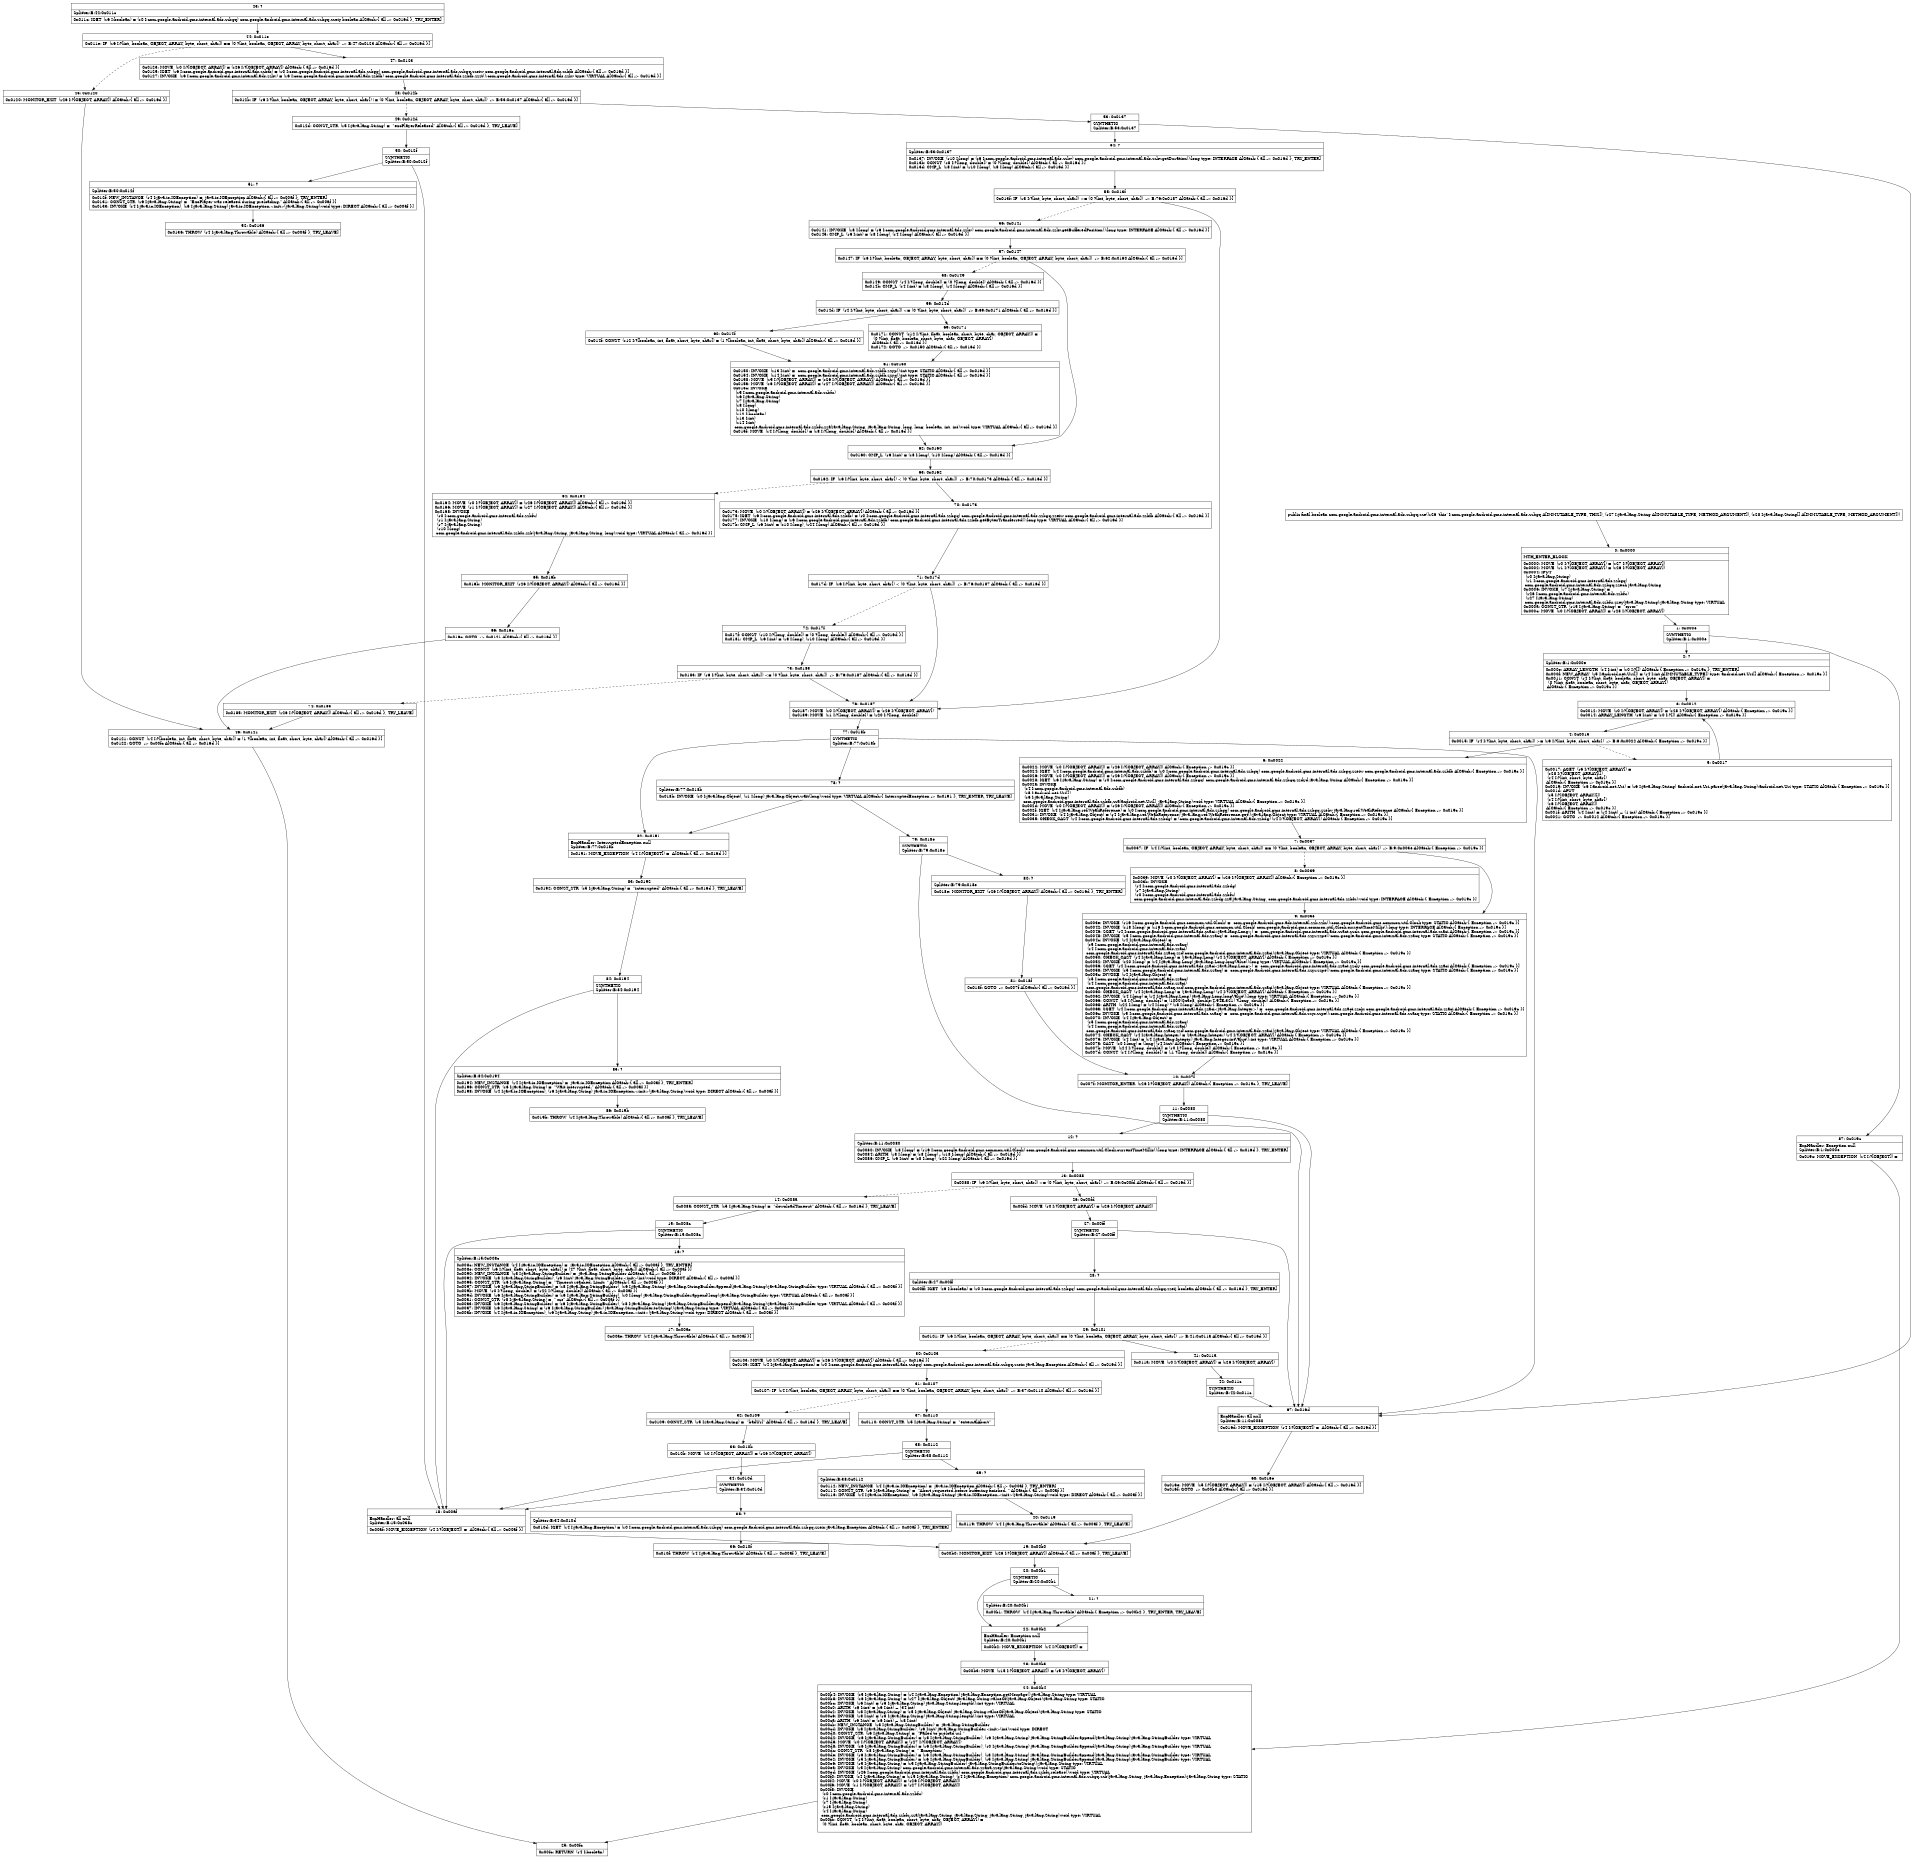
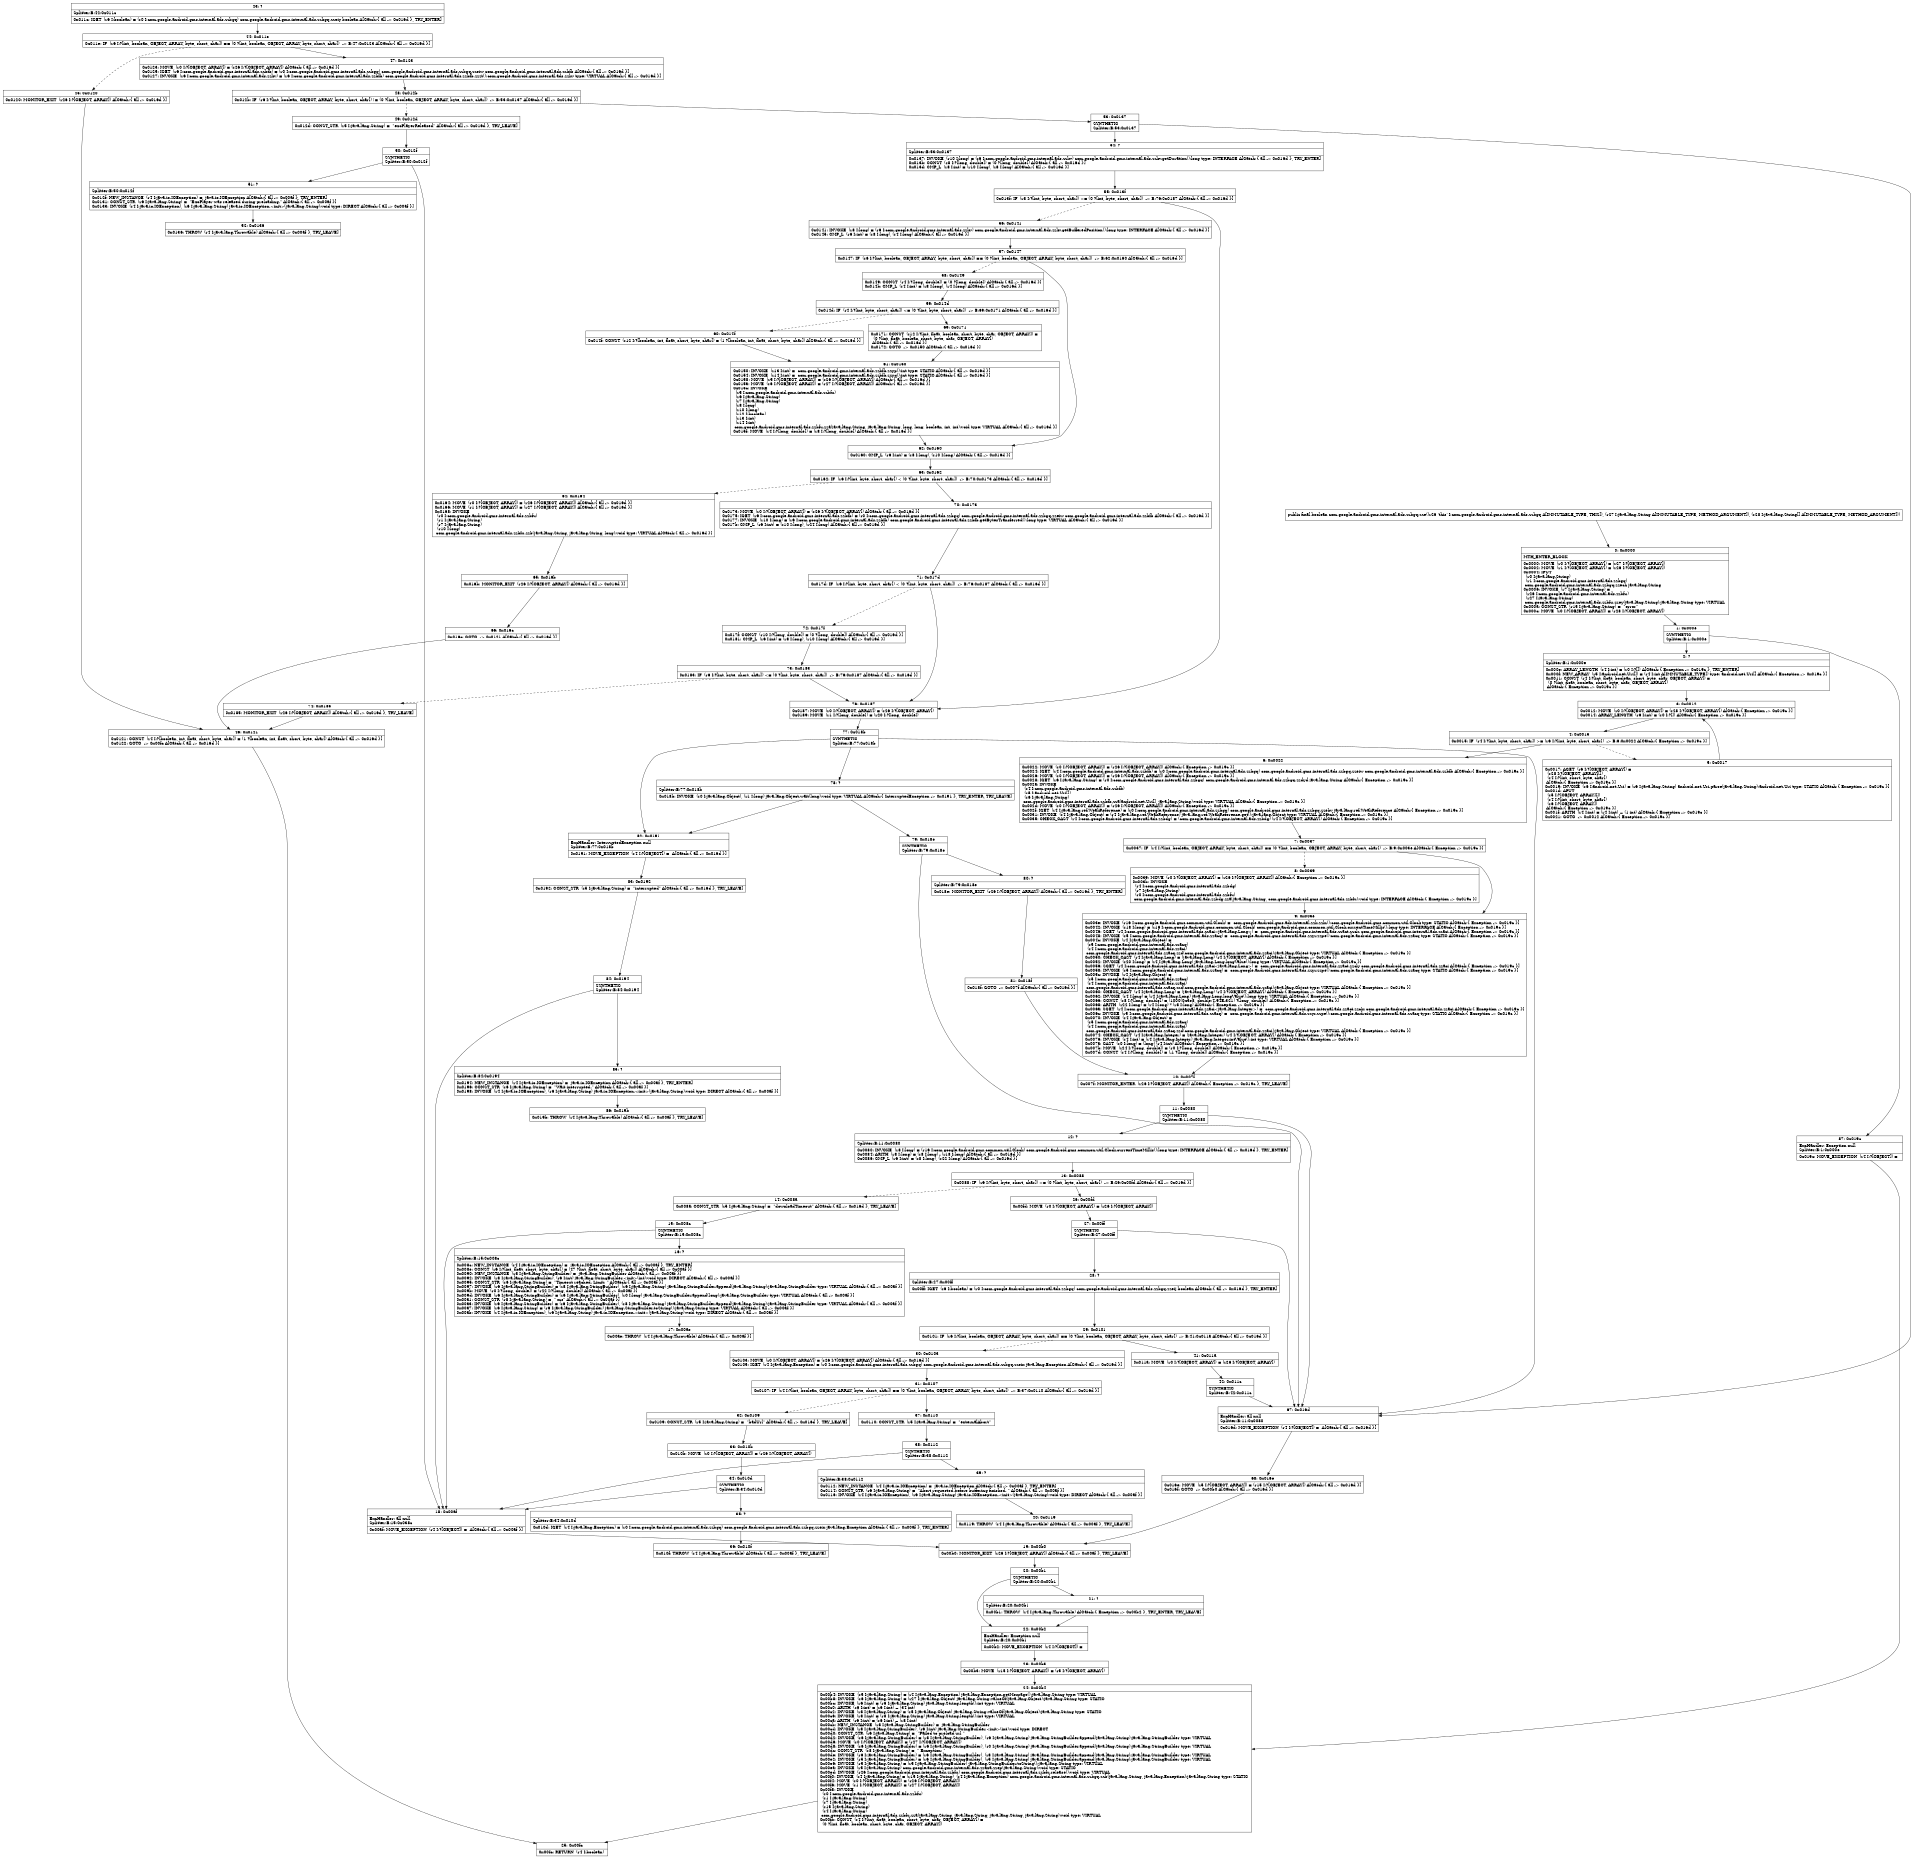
edge "59: 0x014d" -> "60: 0x014f": style solid -> dashed
